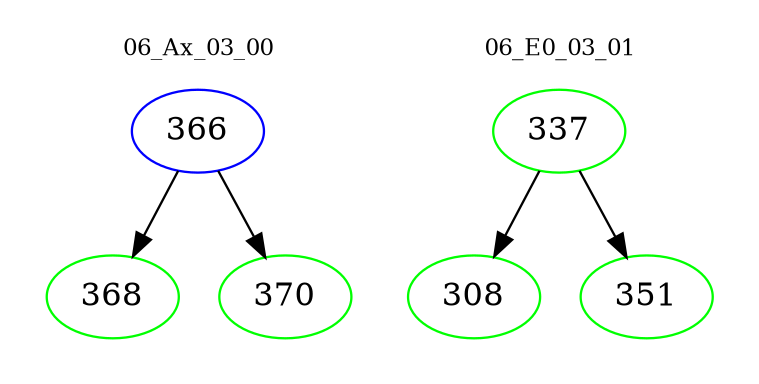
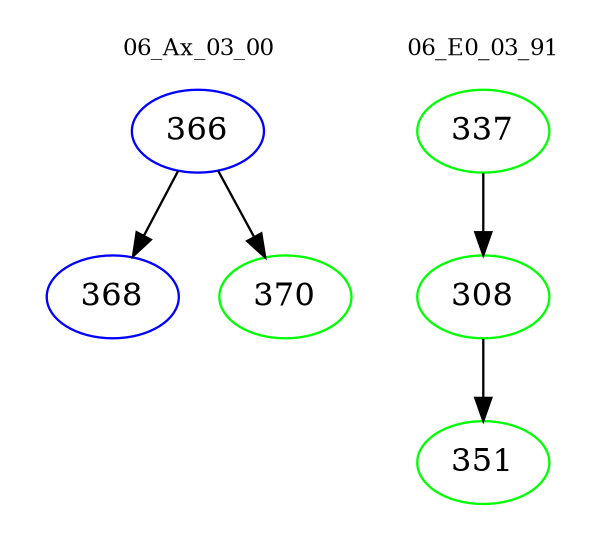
cluster "06_E0_03_01": label "06_E0_03_01" -> "06_E0_03_91"
edge "337" -> "351": now "308" -> "351"
node "368": color green -> blue
